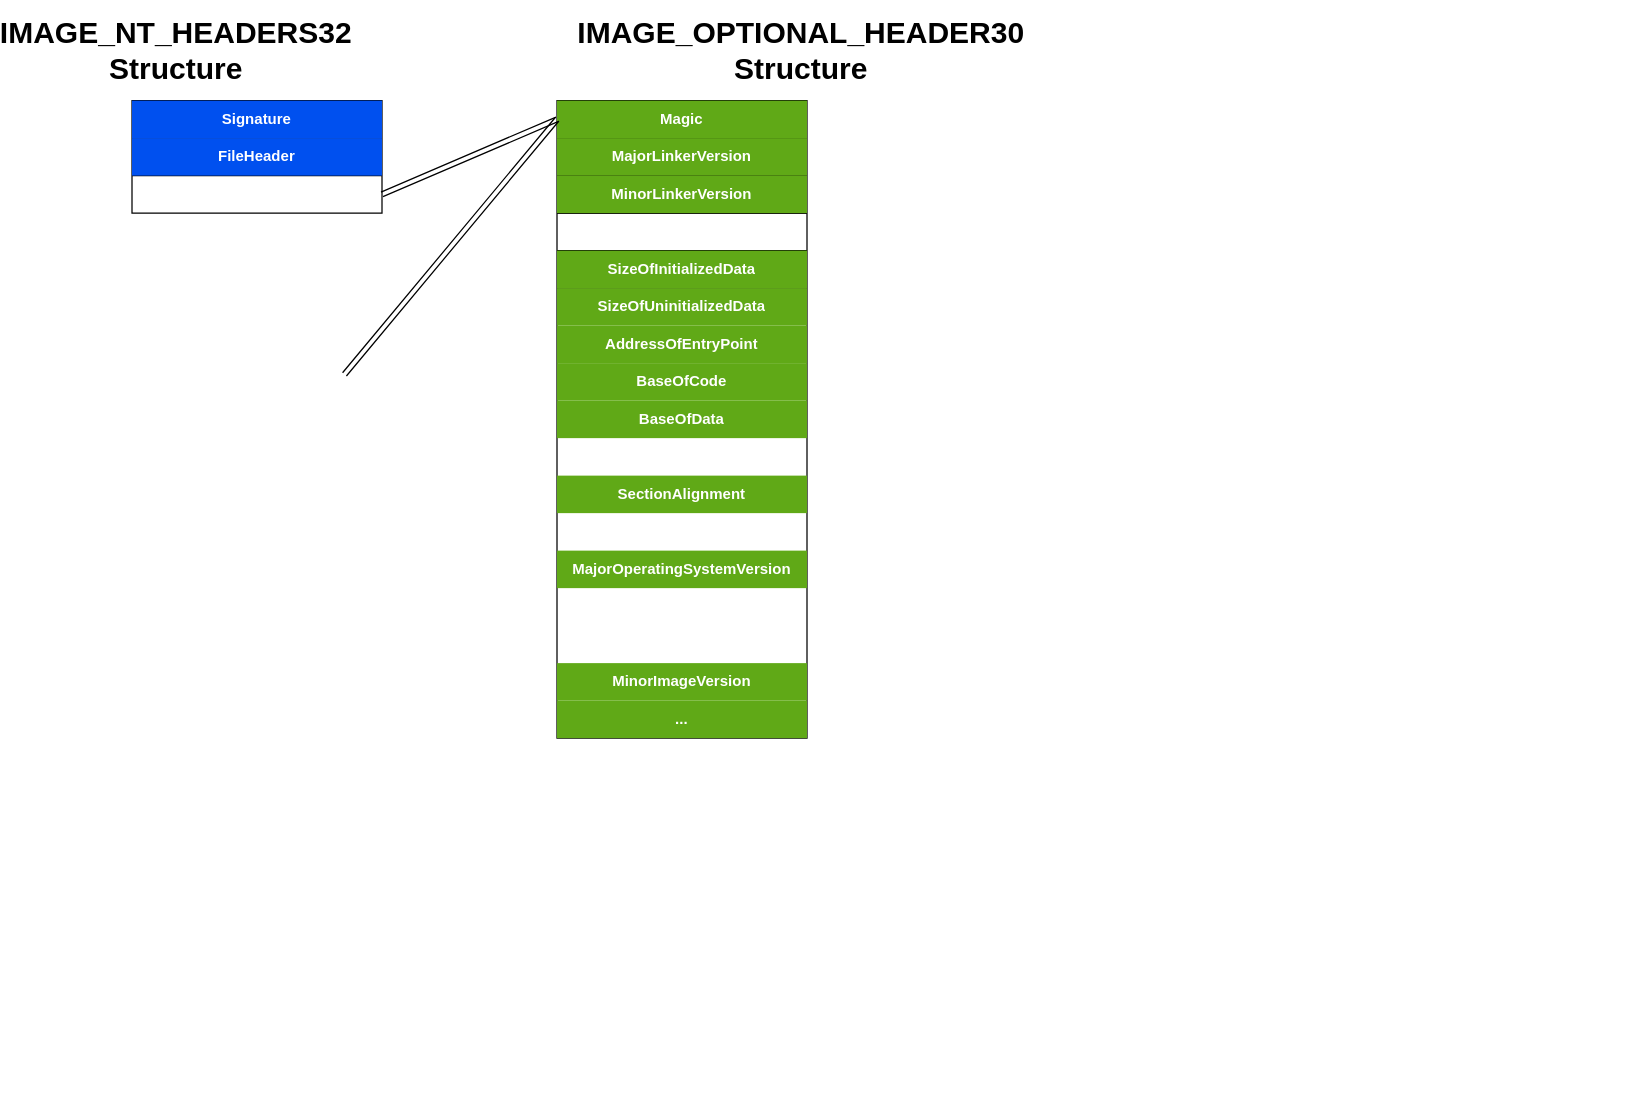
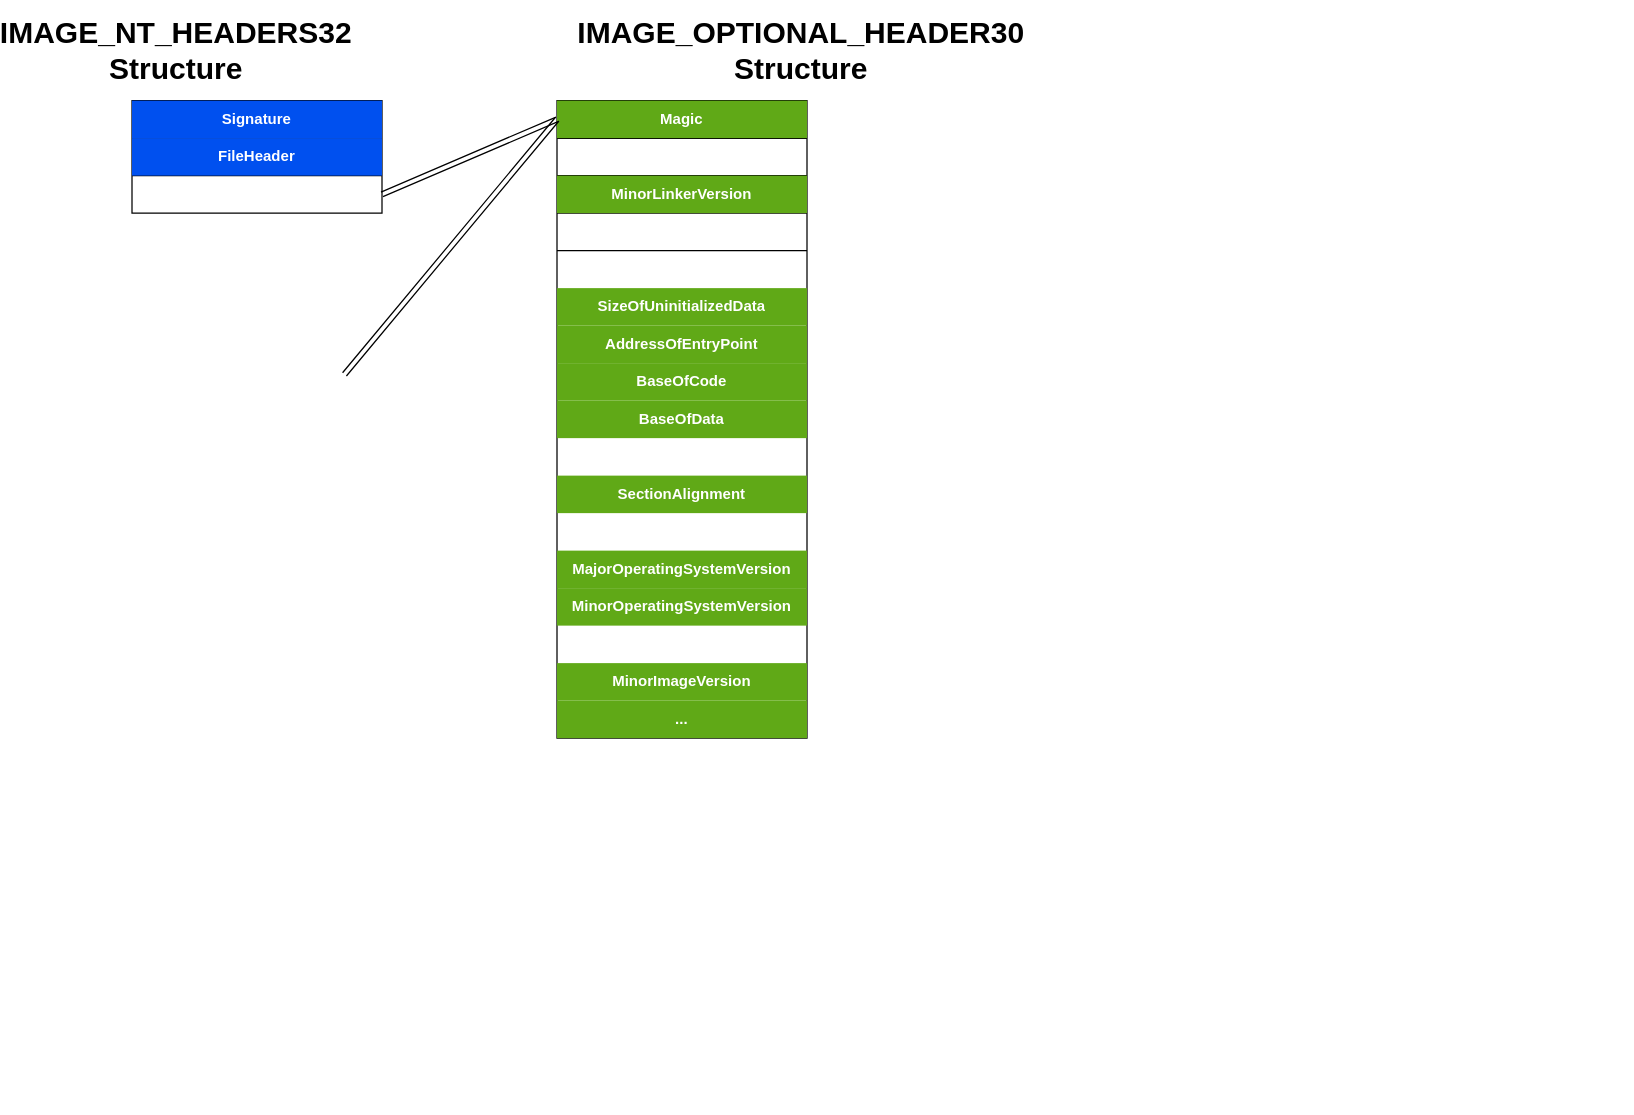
node "MajorLinkerVersion": removed
node "SizeOfInitializedData": removed
node "MinorOperatingSystemVersion": added
